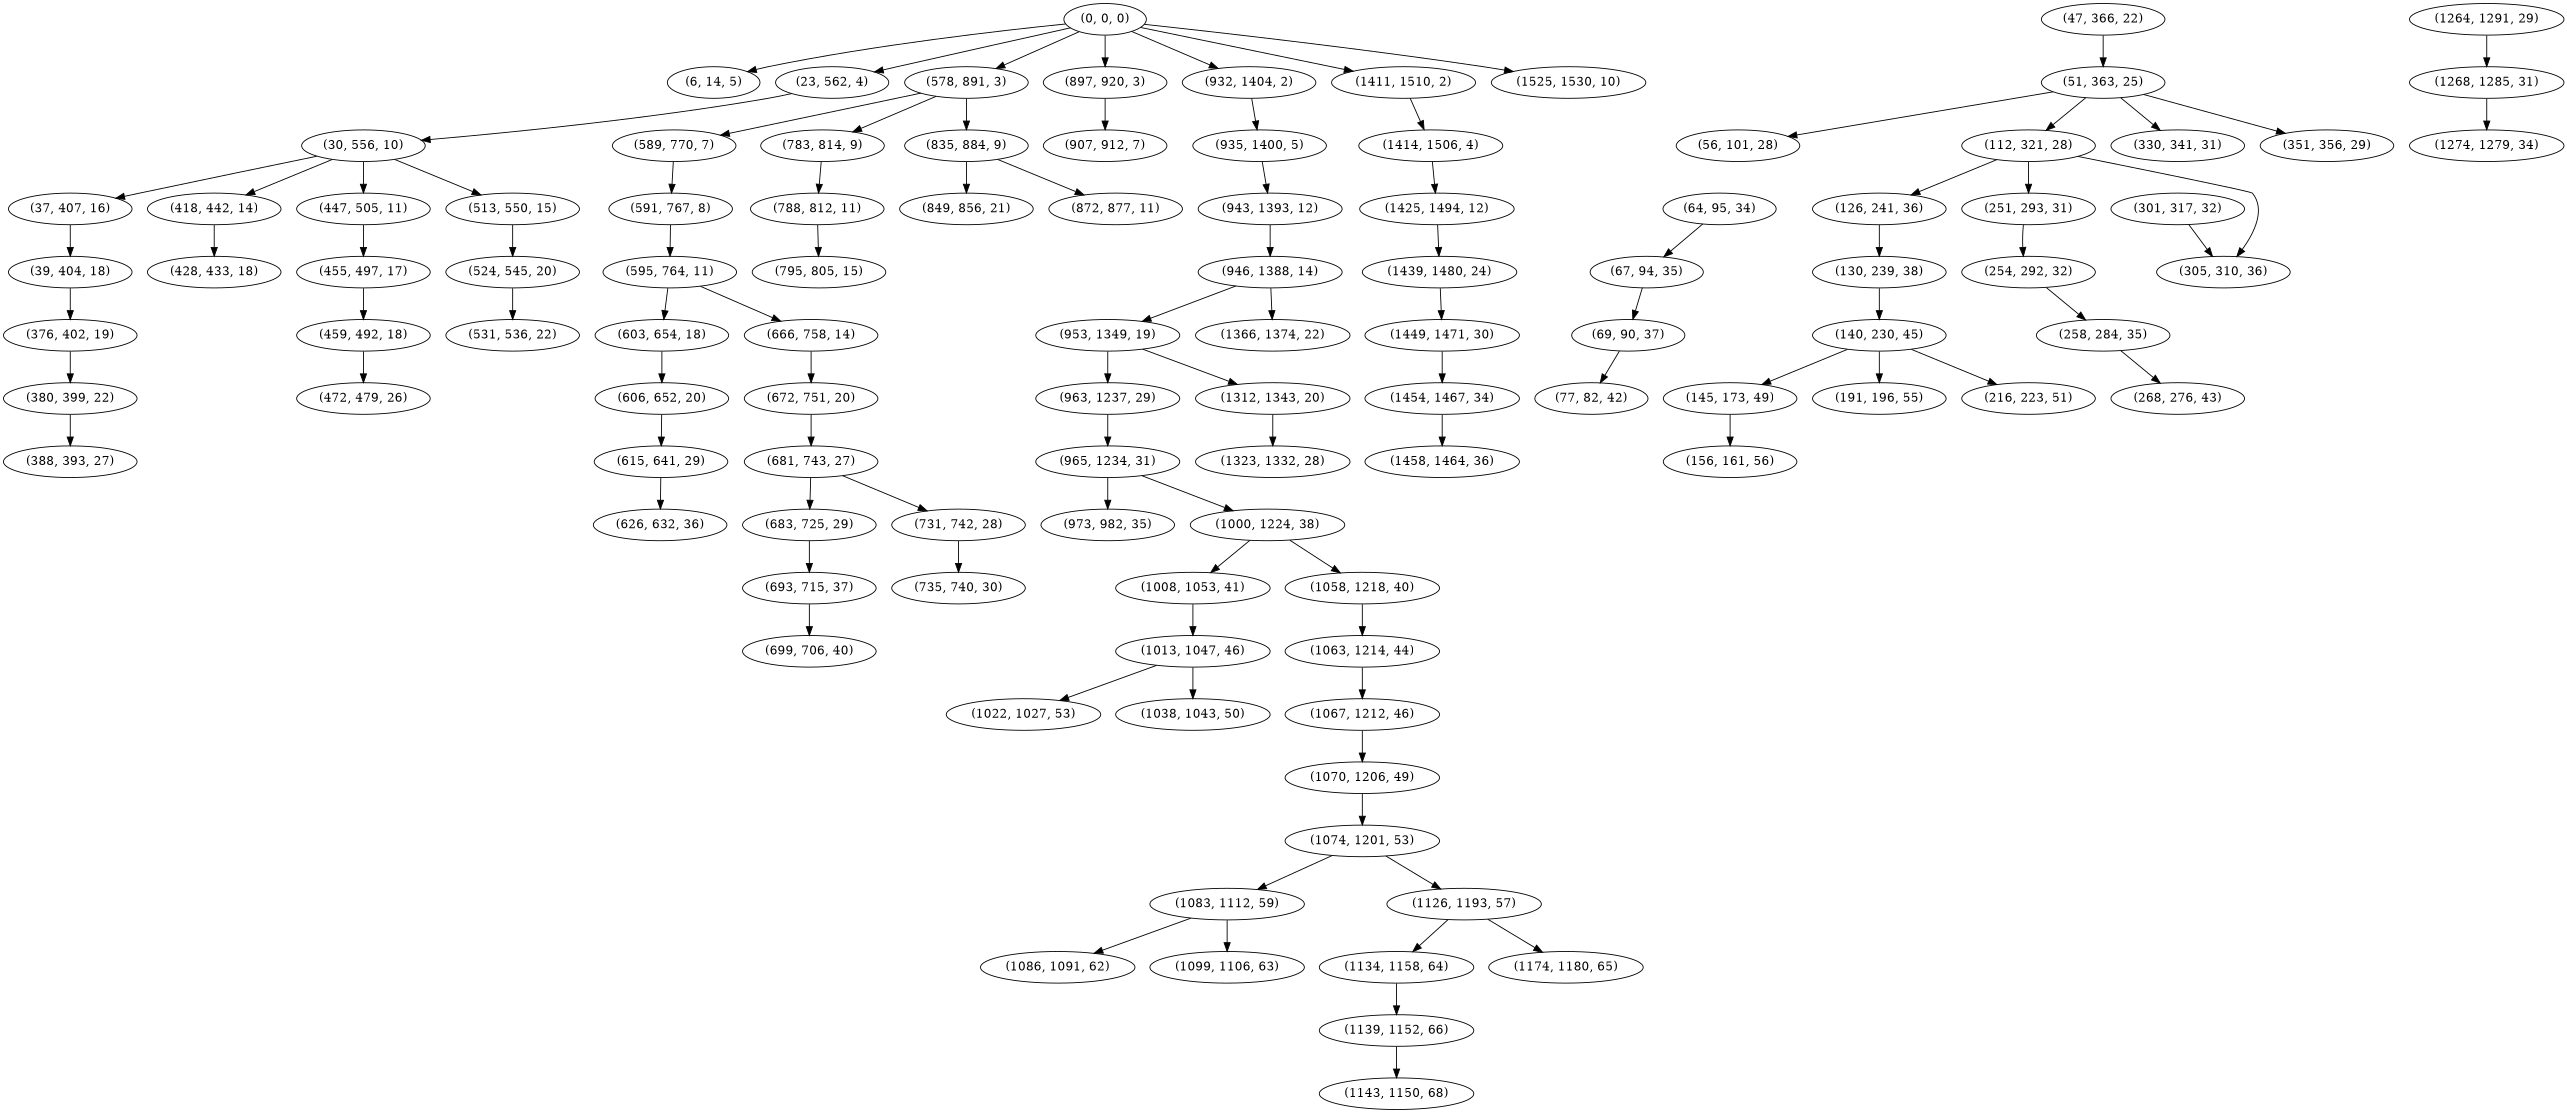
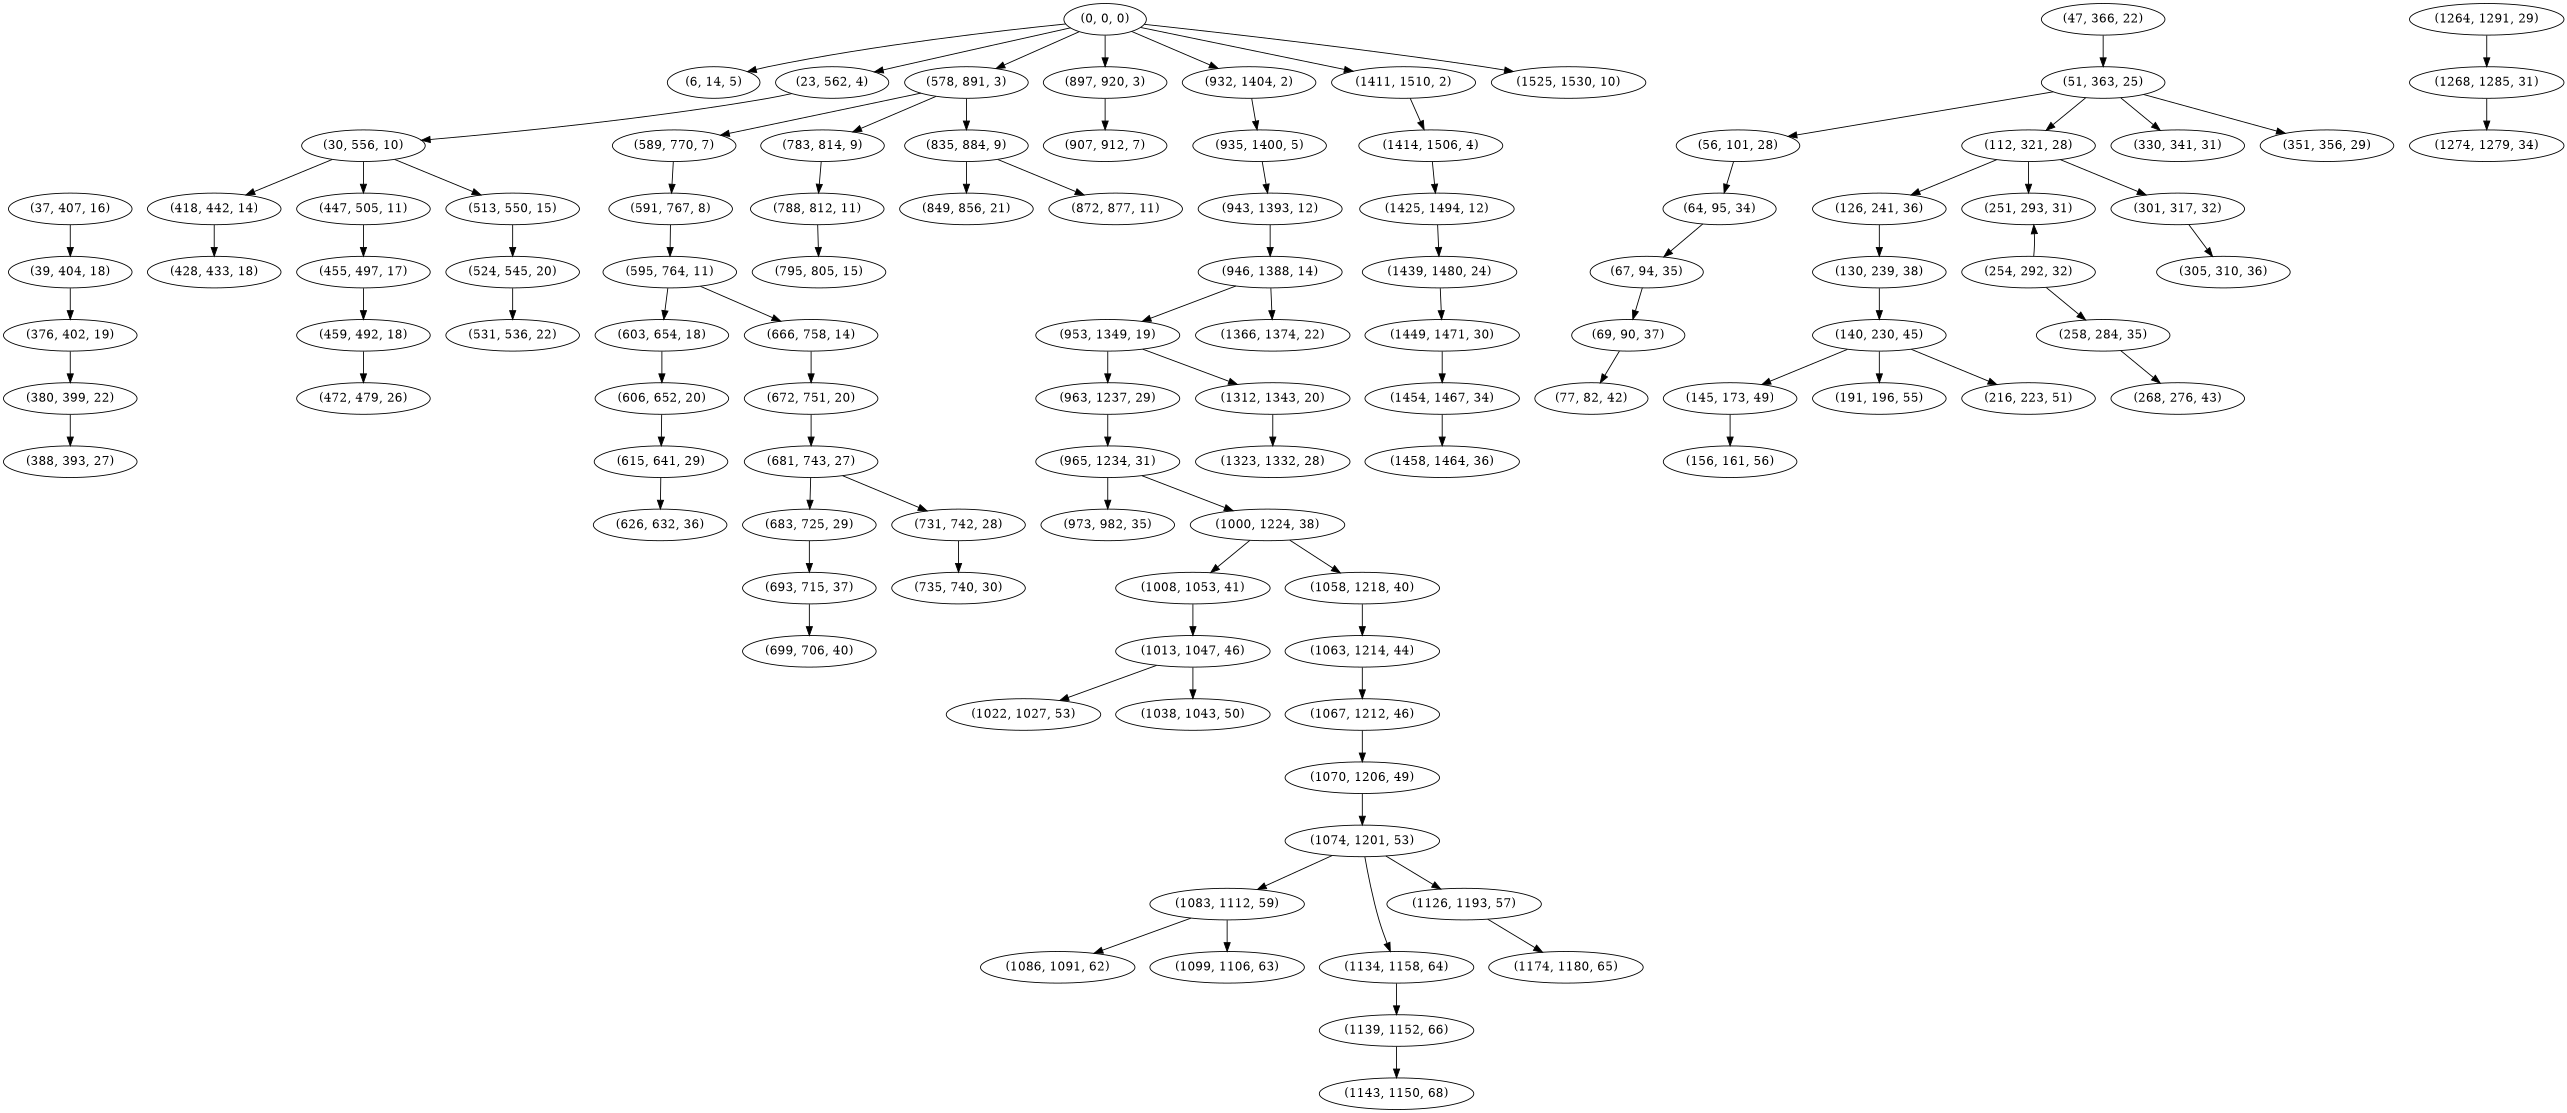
edge "(56, 101, 28)" -> "(64, 95, 34)": added
edge "(30, 556, 10)" -> "(37, 407, 16)": removed
edge "(112, 321, 28)" -> "(305, 310, 36)": now "(112, 321, 28)" -> "(301, 317, 32)"
edge "(251, 293, 31)" -> "(254, 292, 32)": reversed
edge "(1126, 1193, 57)" -> "(1134, 1158, 64)": now "(1074, 1201, 53)" -> "(1134, 1158, 64)"
